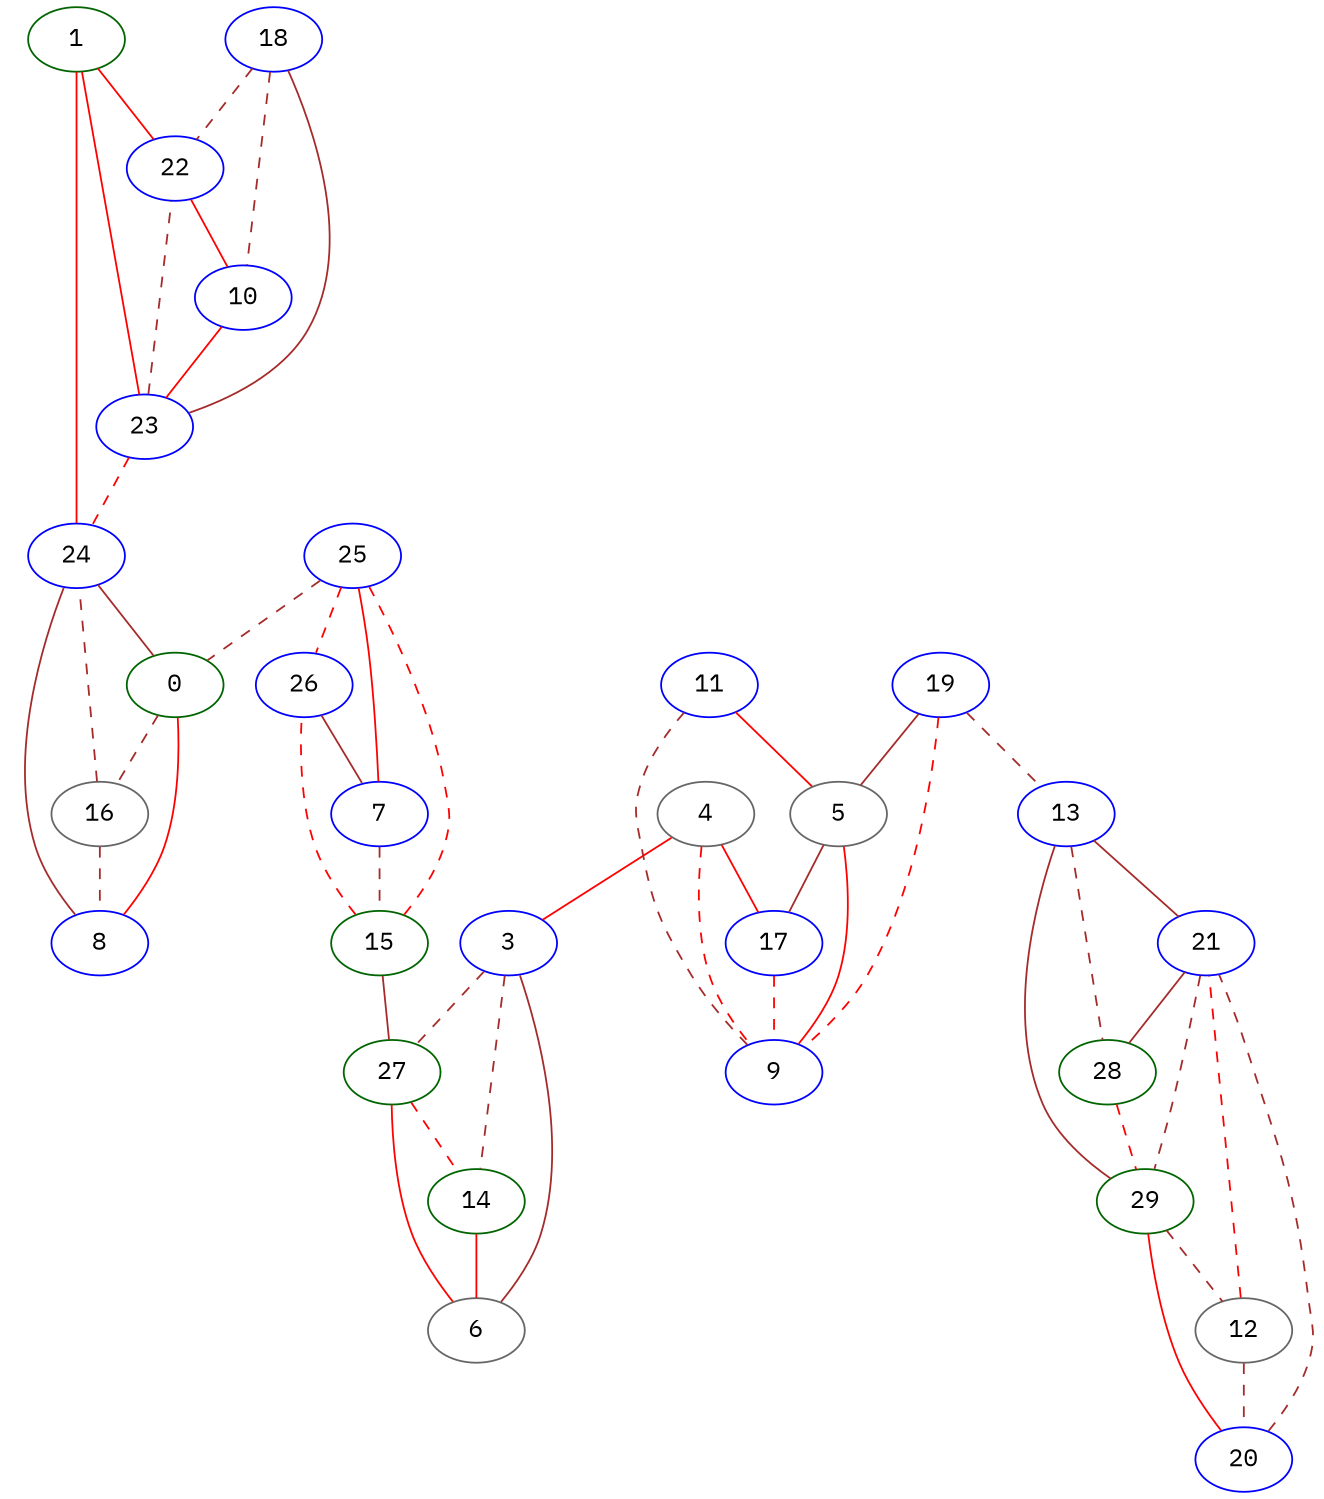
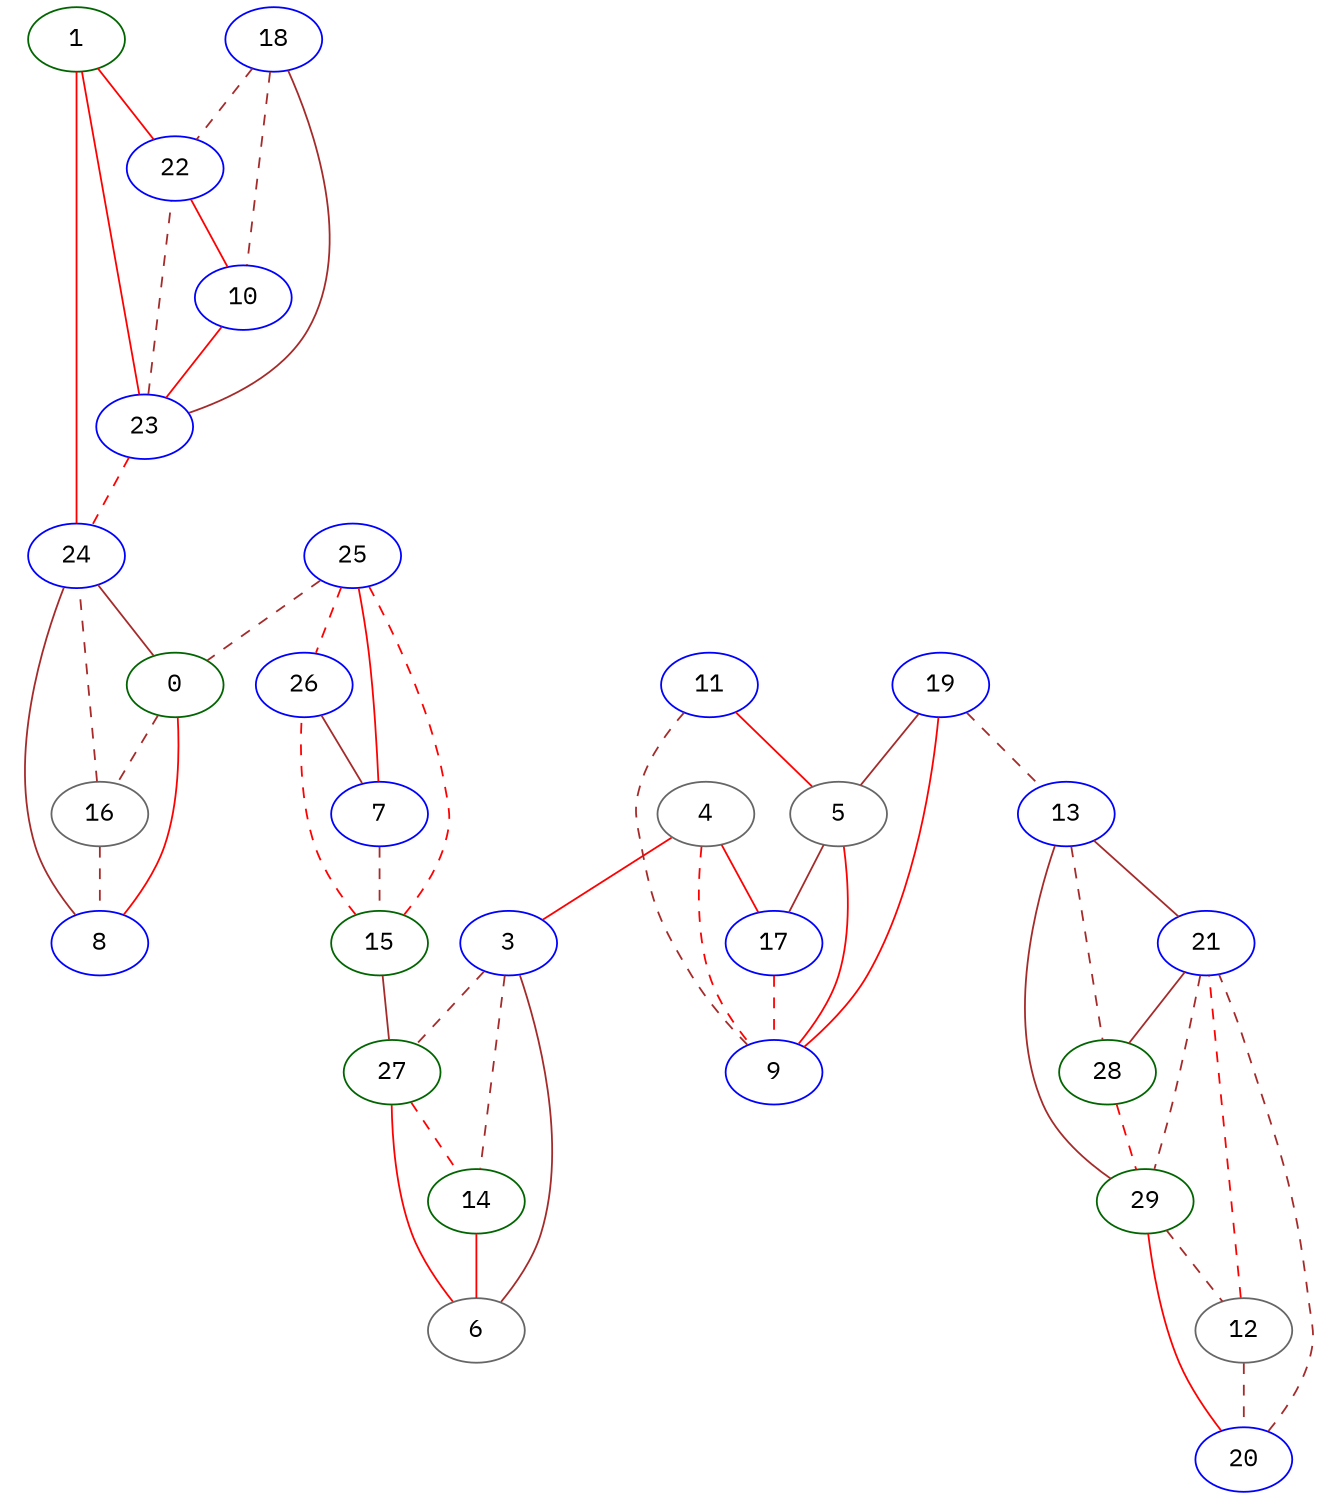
edge "19" -- "9": style dashed -> solid
